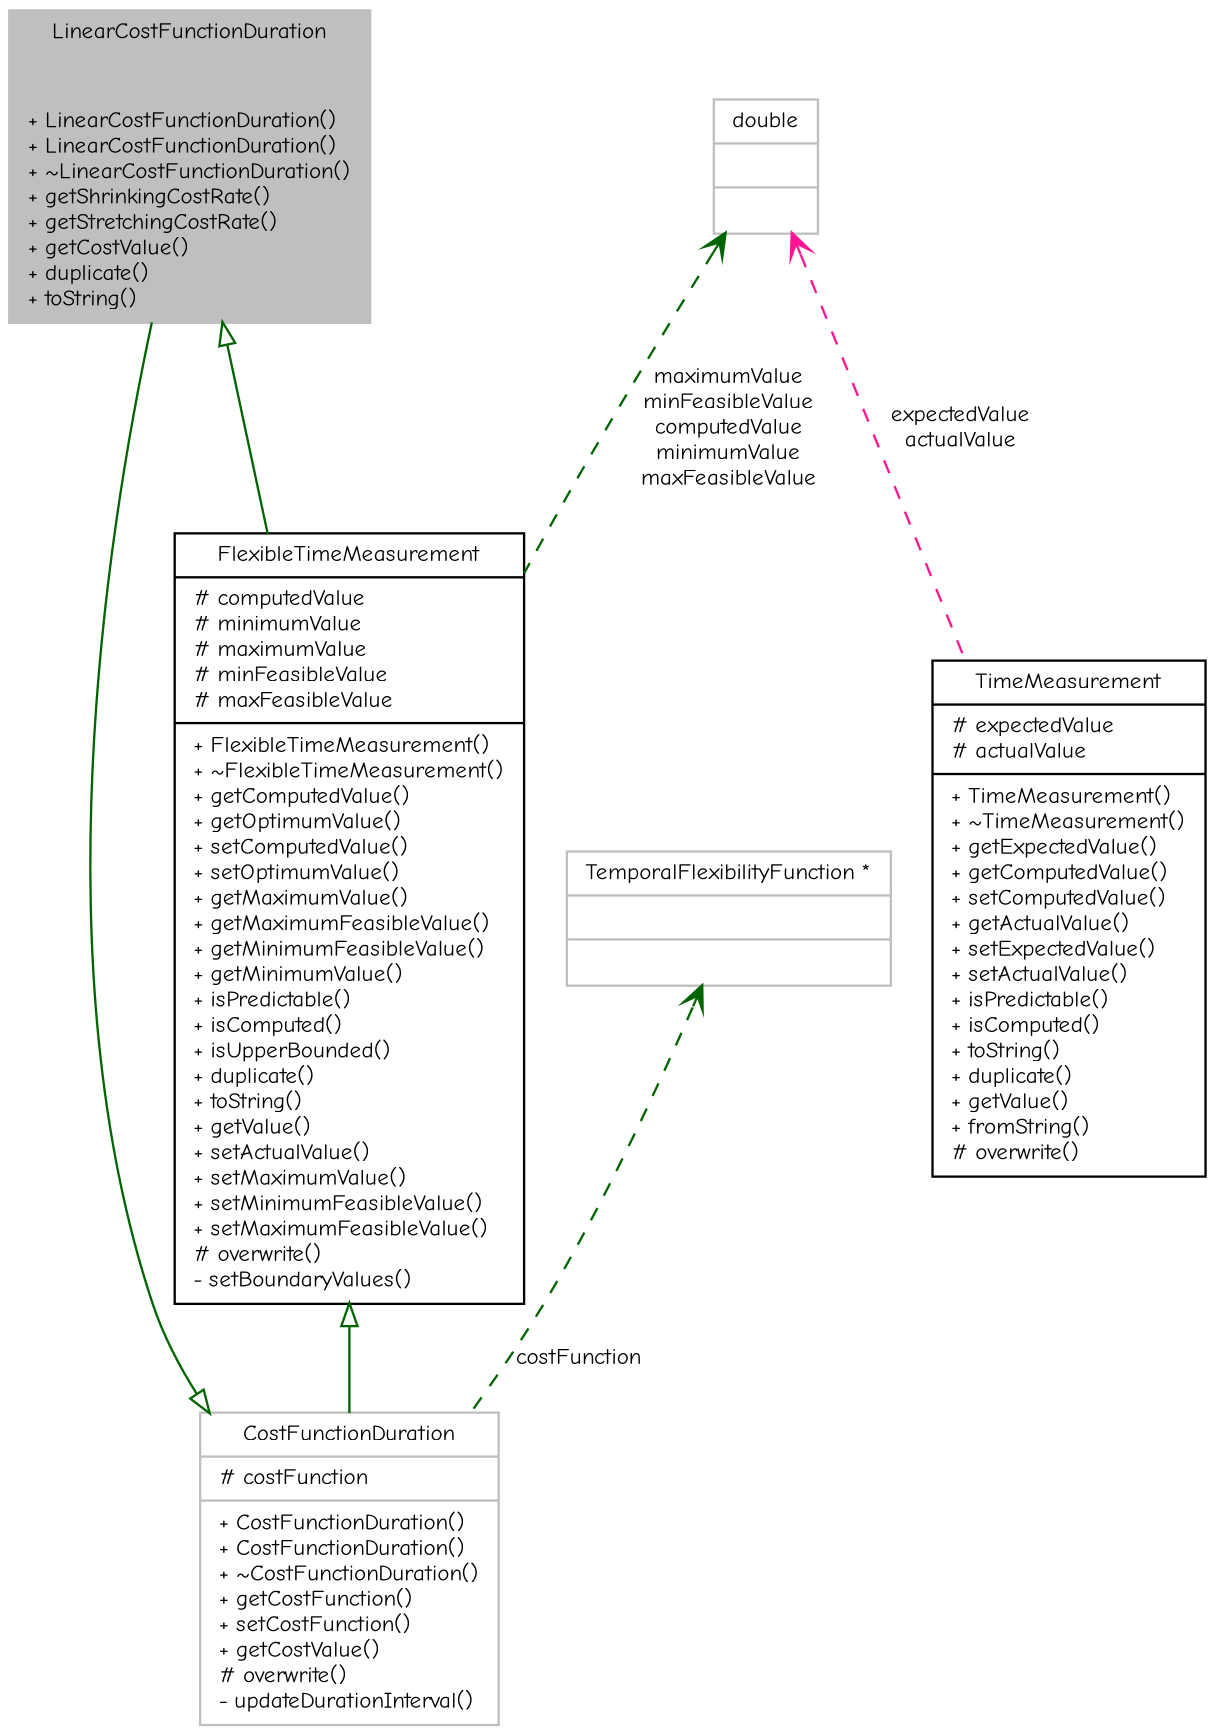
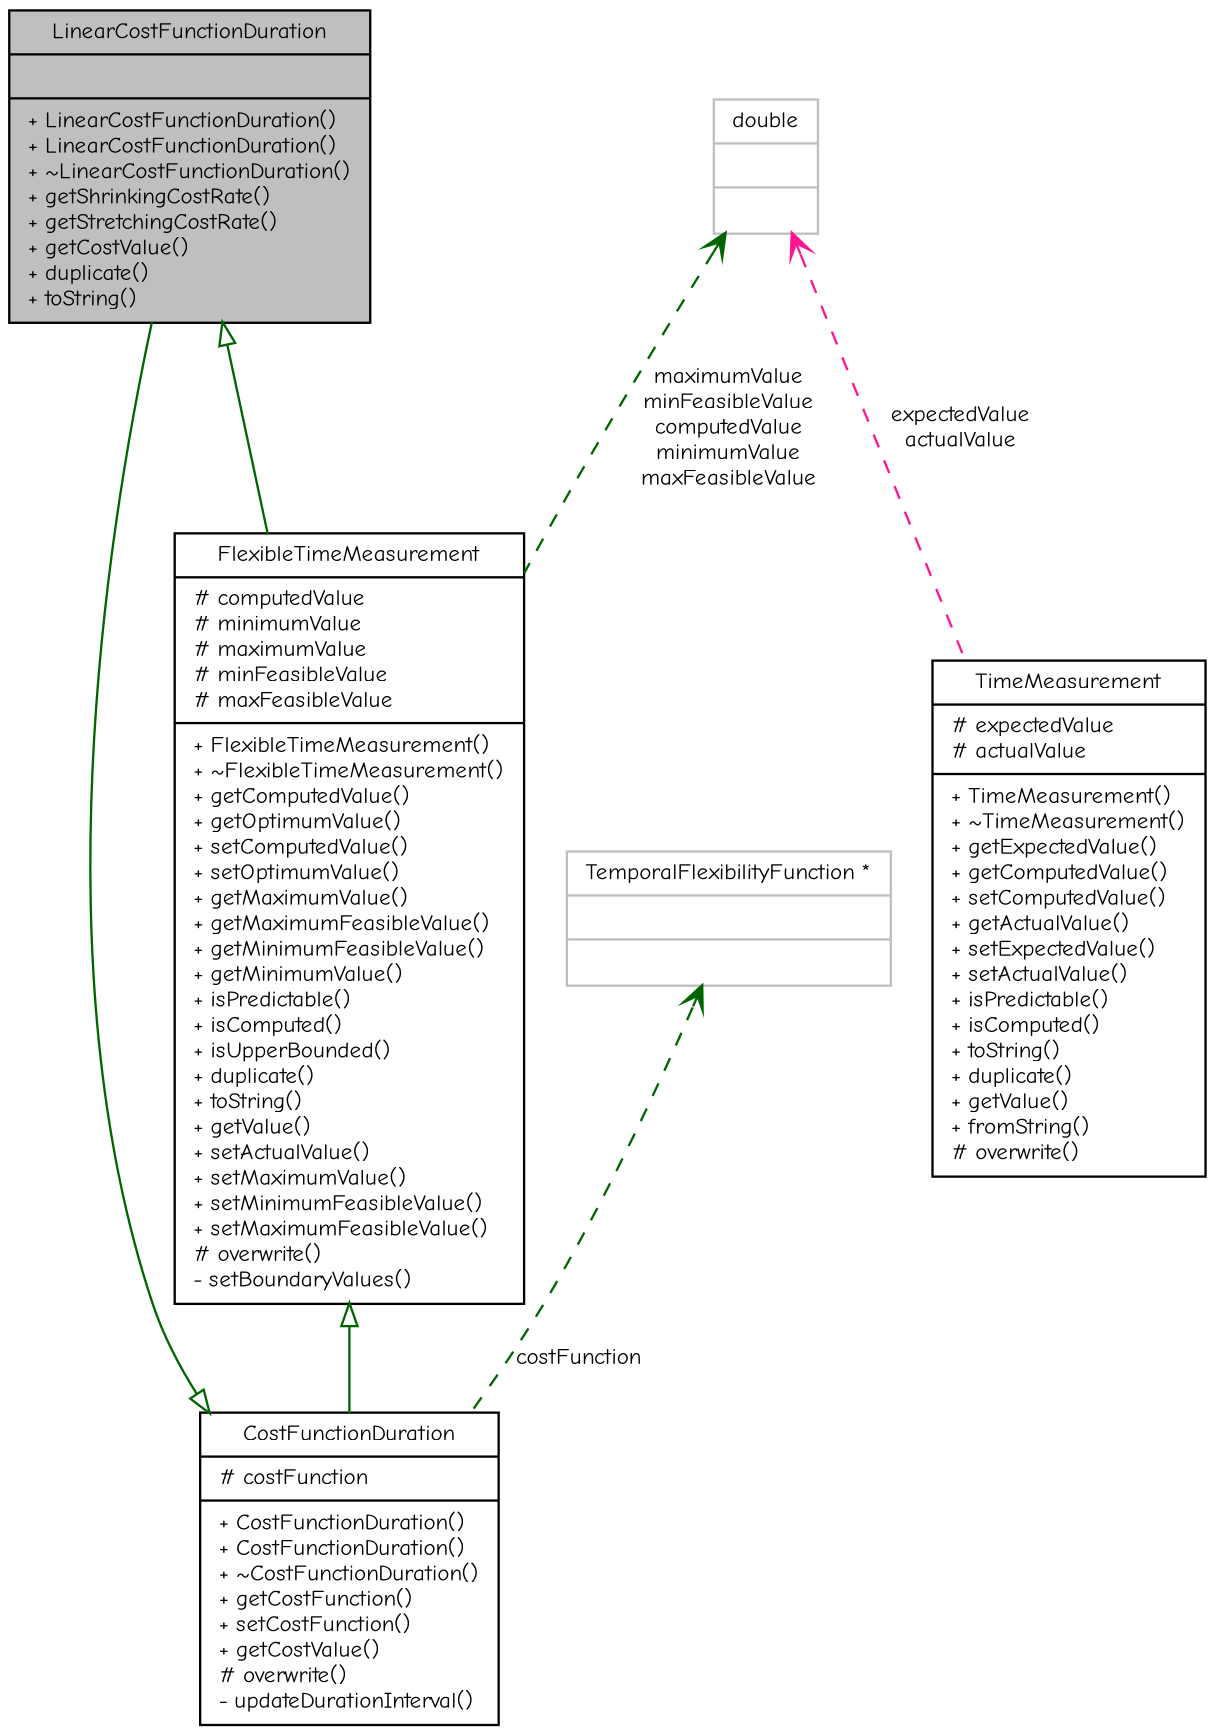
node "LinearCostFunctionDuration": color grey75 -> black
node "CostFunctionDuration": color grey75 -> black
